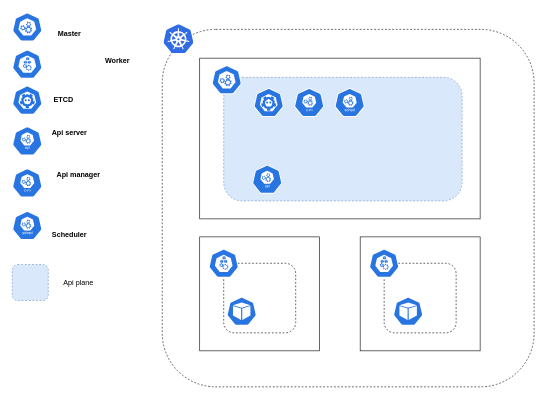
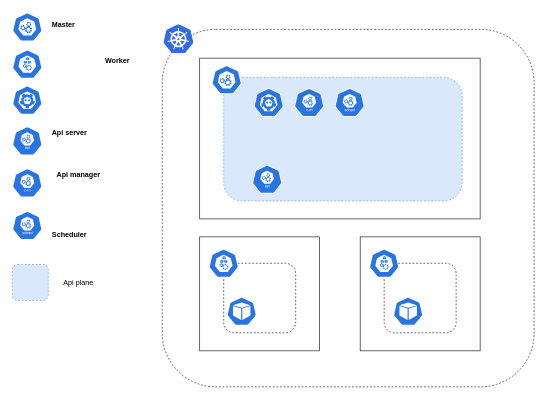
node "Master": moved (69, 33) -> (63, 24)
node "ETCD": removed
